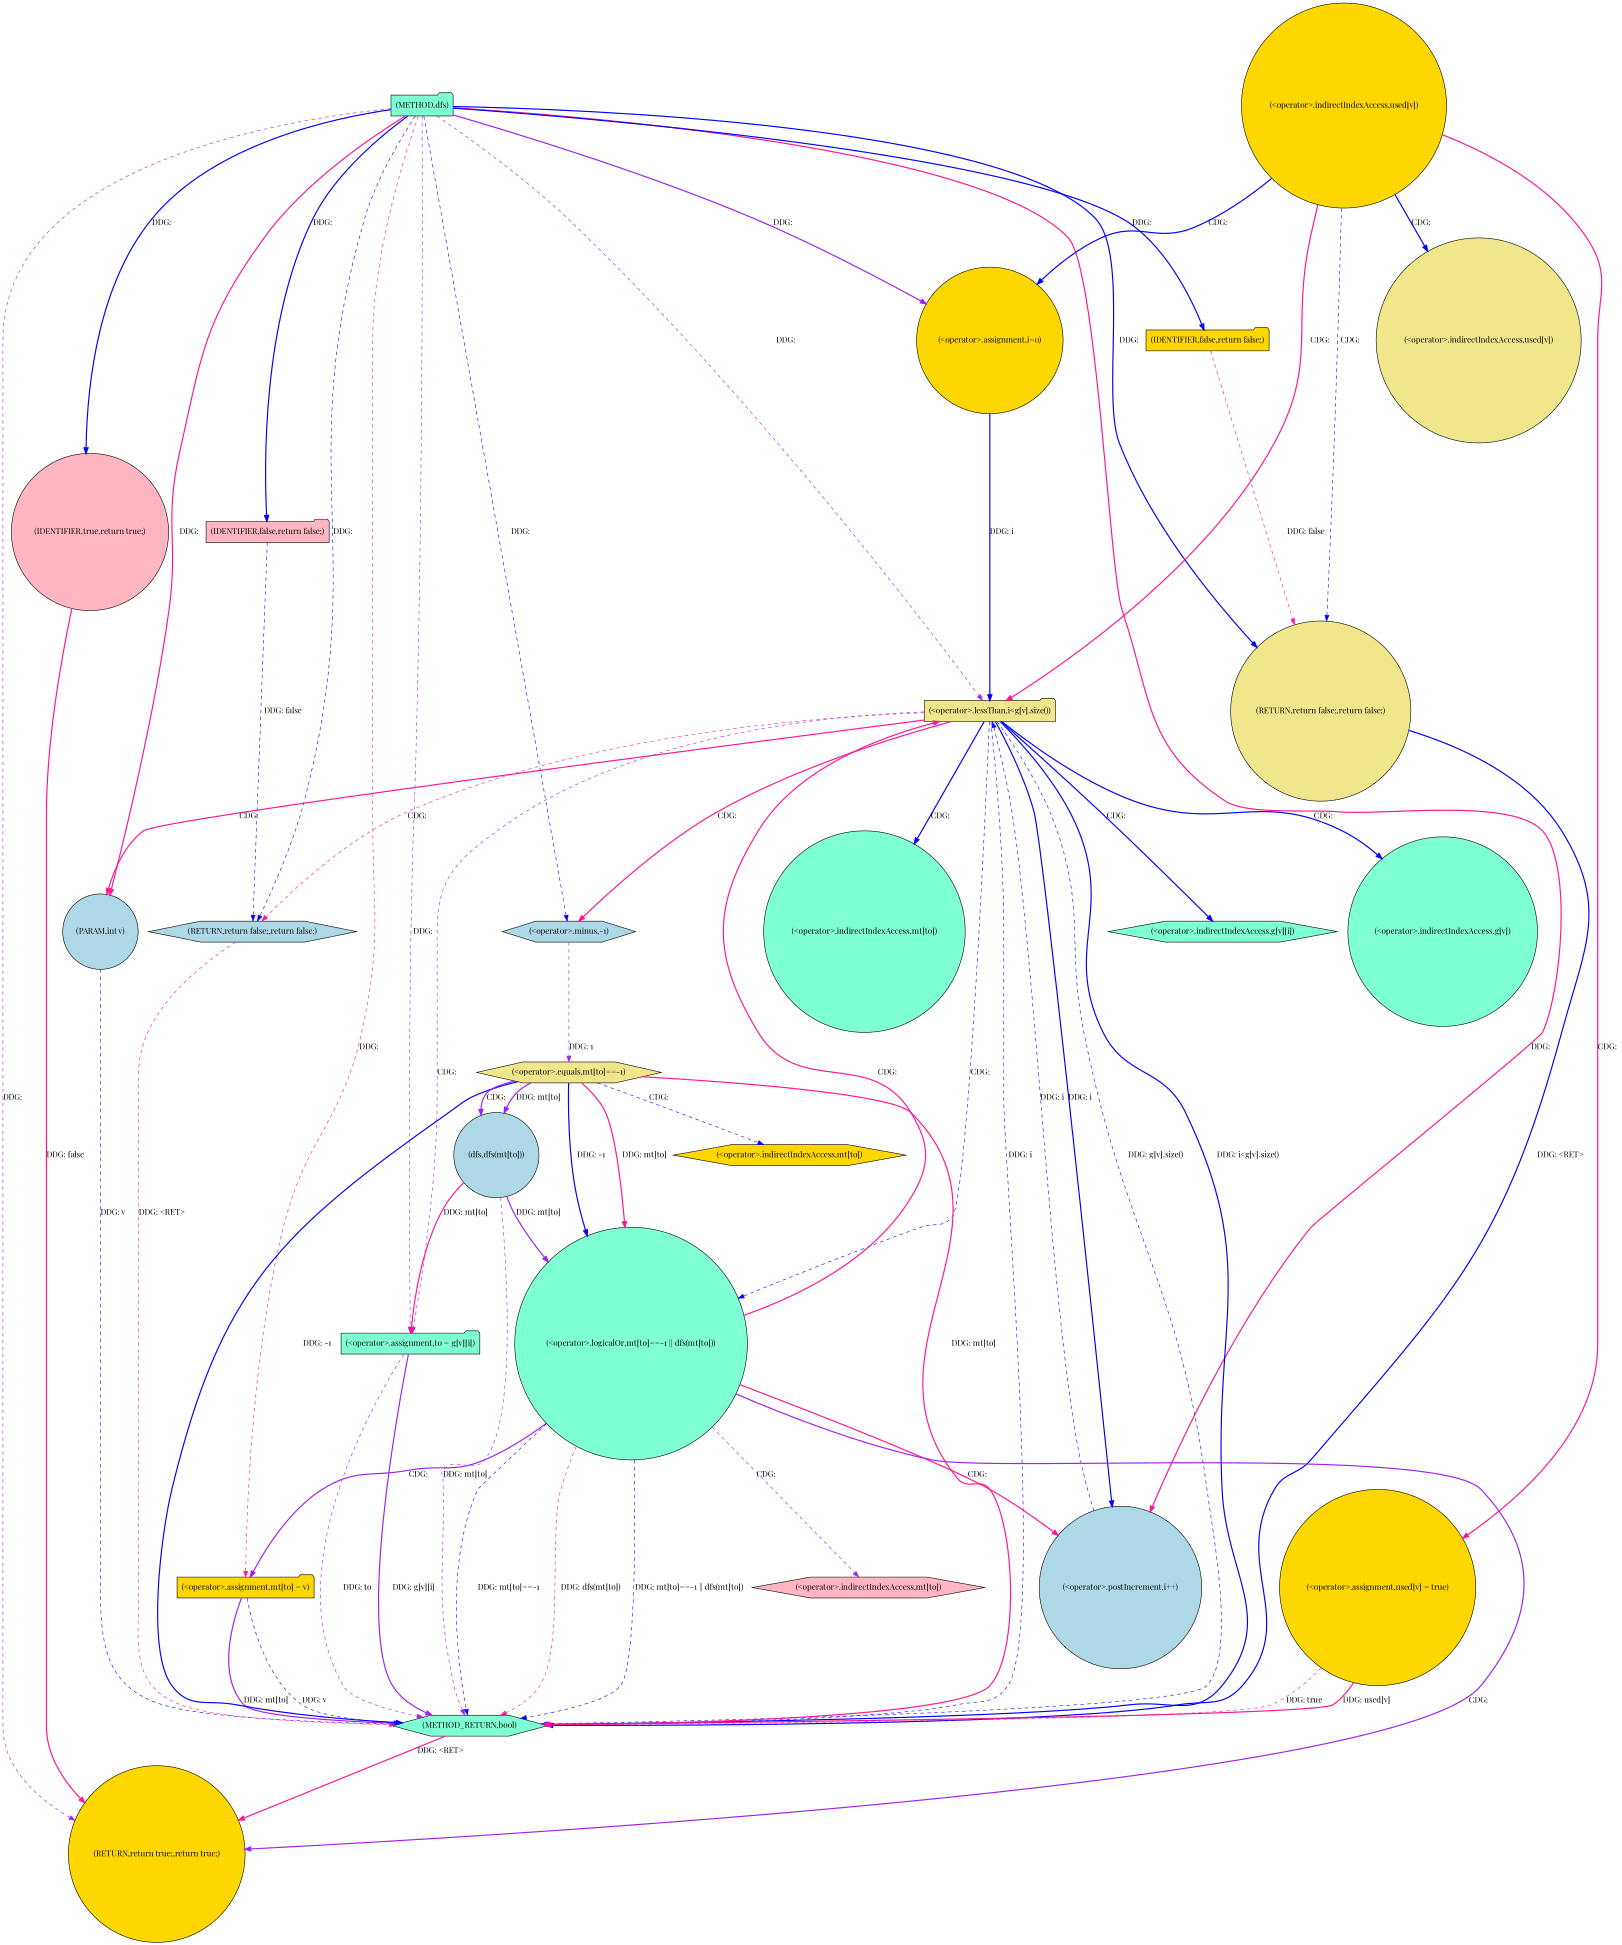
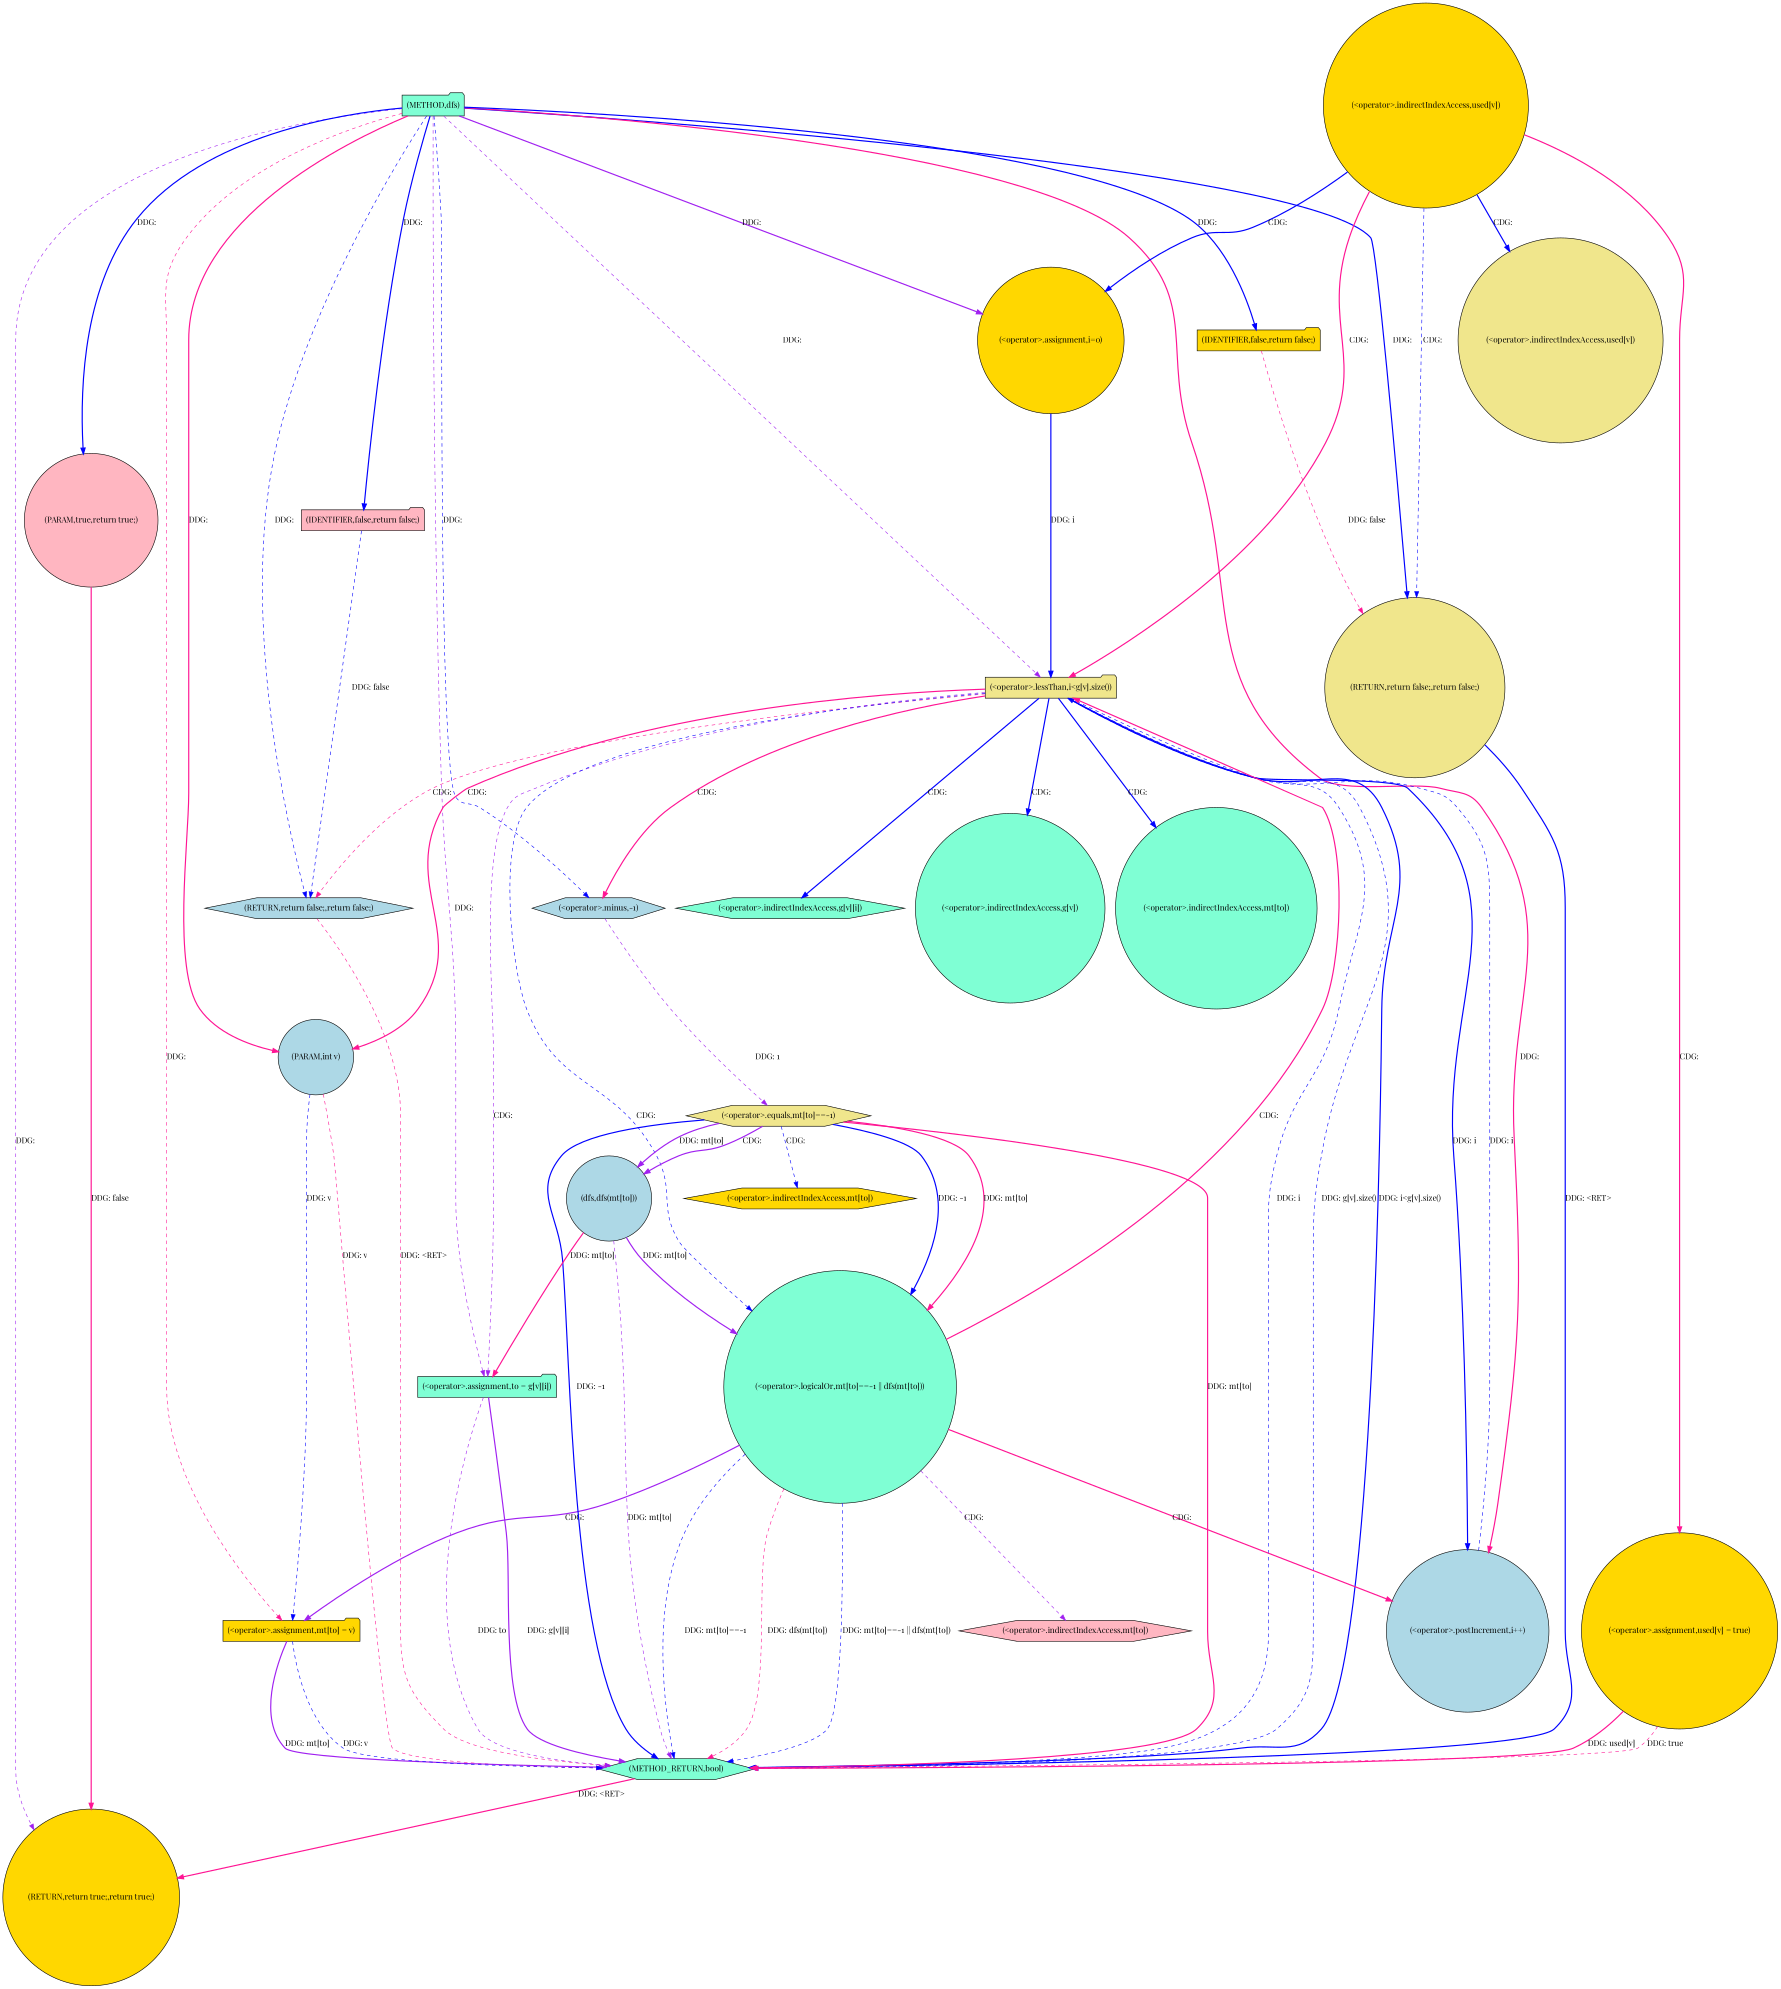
node "(IDENTIFIER,true,return true;)": label "(IDENTIFIER,true,return true;)" -> "(PARAM,true,return true;)"
edge "(PARAM,int v)" -> "(<operator>.assignment,mt[to] = v)": added, label "DDG: v"
edge "(PARAM,int v)" -> "(METHOD_RETURN,bool)": color blue -> deeppink
edge "(<operator>.logicalOr,mt[to]==-1 || dfs(mt[to]))" -> "(RETURN,return true;,return true;)": removed, label "CDG:"
